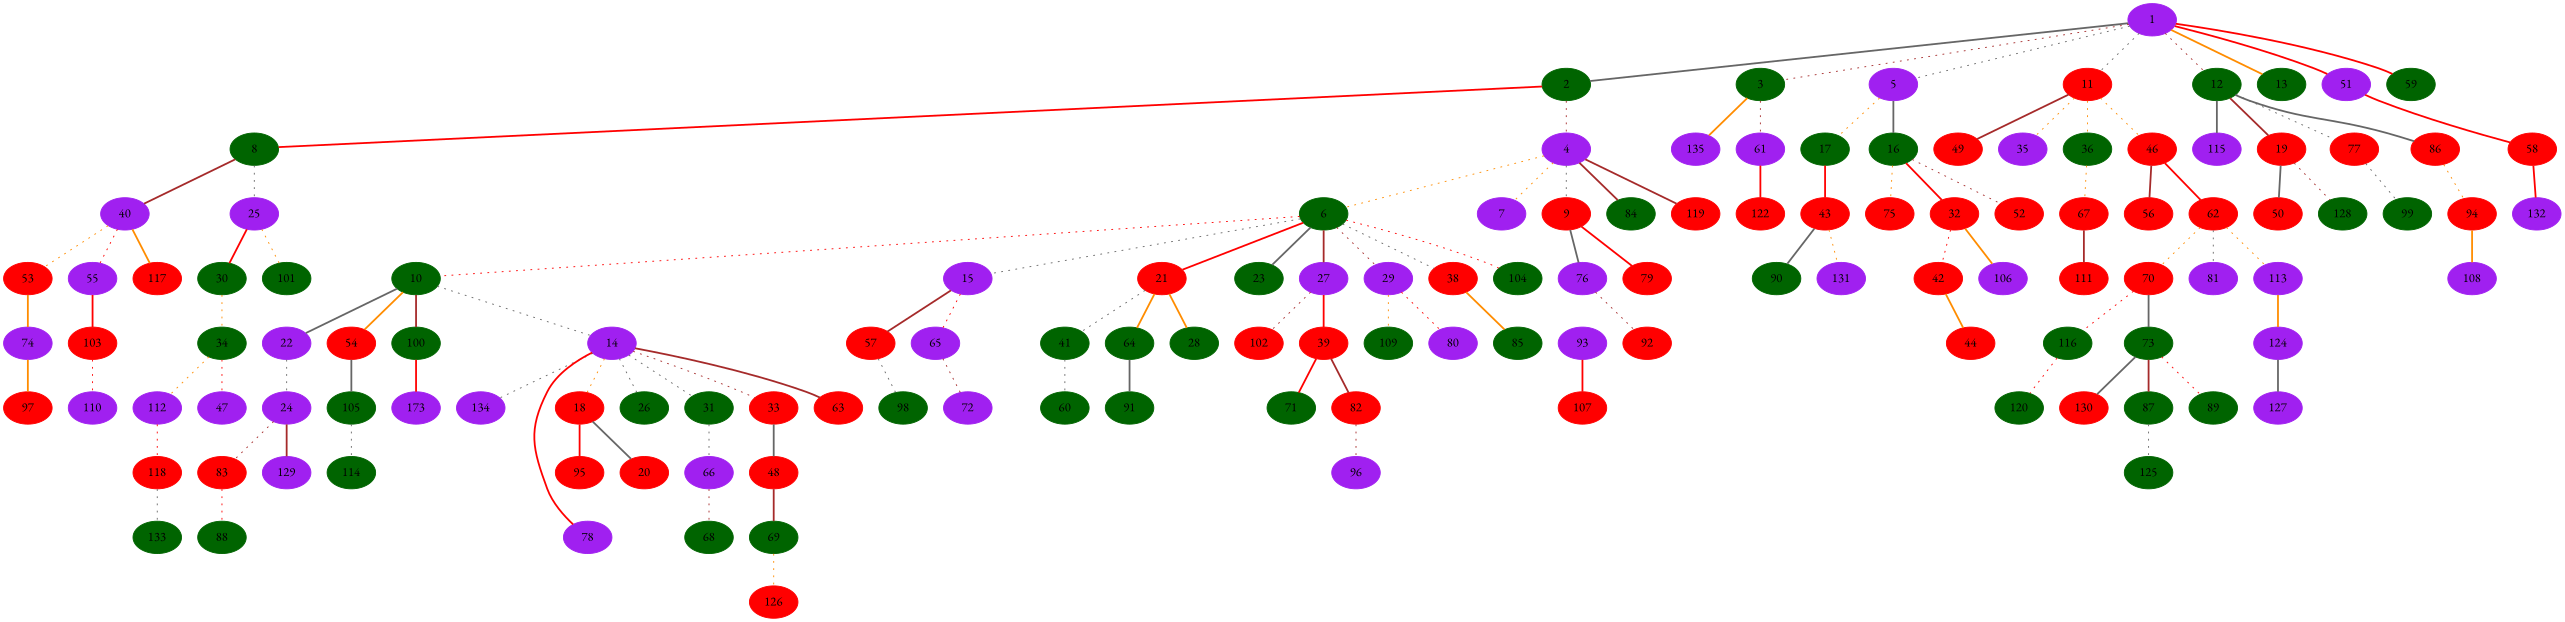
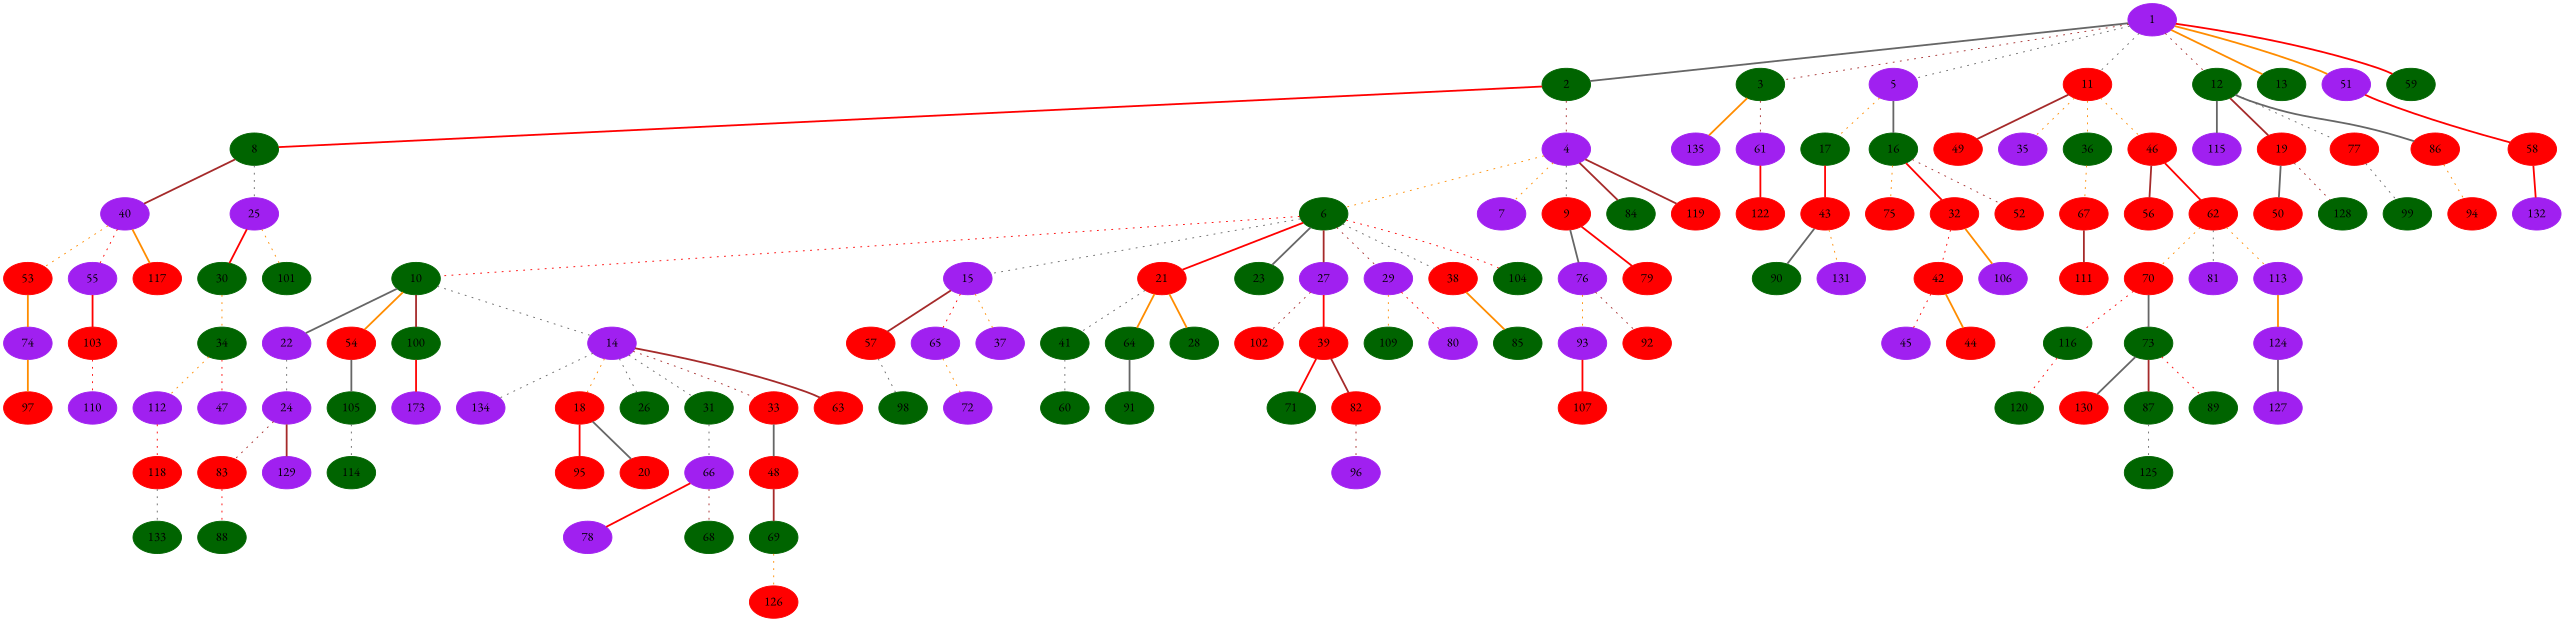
edge "1" -- "51": color red -> darkorange
node "108": removed
edge "76" -- "93": added
node "37": added
node "45": added
edge "65" -- "72": color brown -> darkorange
edge "14" -- "78": now "66" -- "78"
